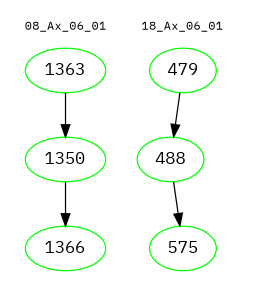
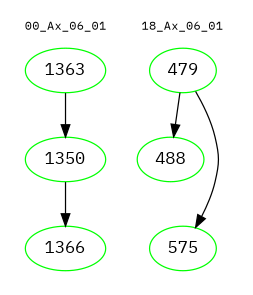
cluster "08_Ax_06_01": label "08_Ax_06_01" -> "00_Ax_06_01"
edge "488" -> "575": now "479" -> "575"
